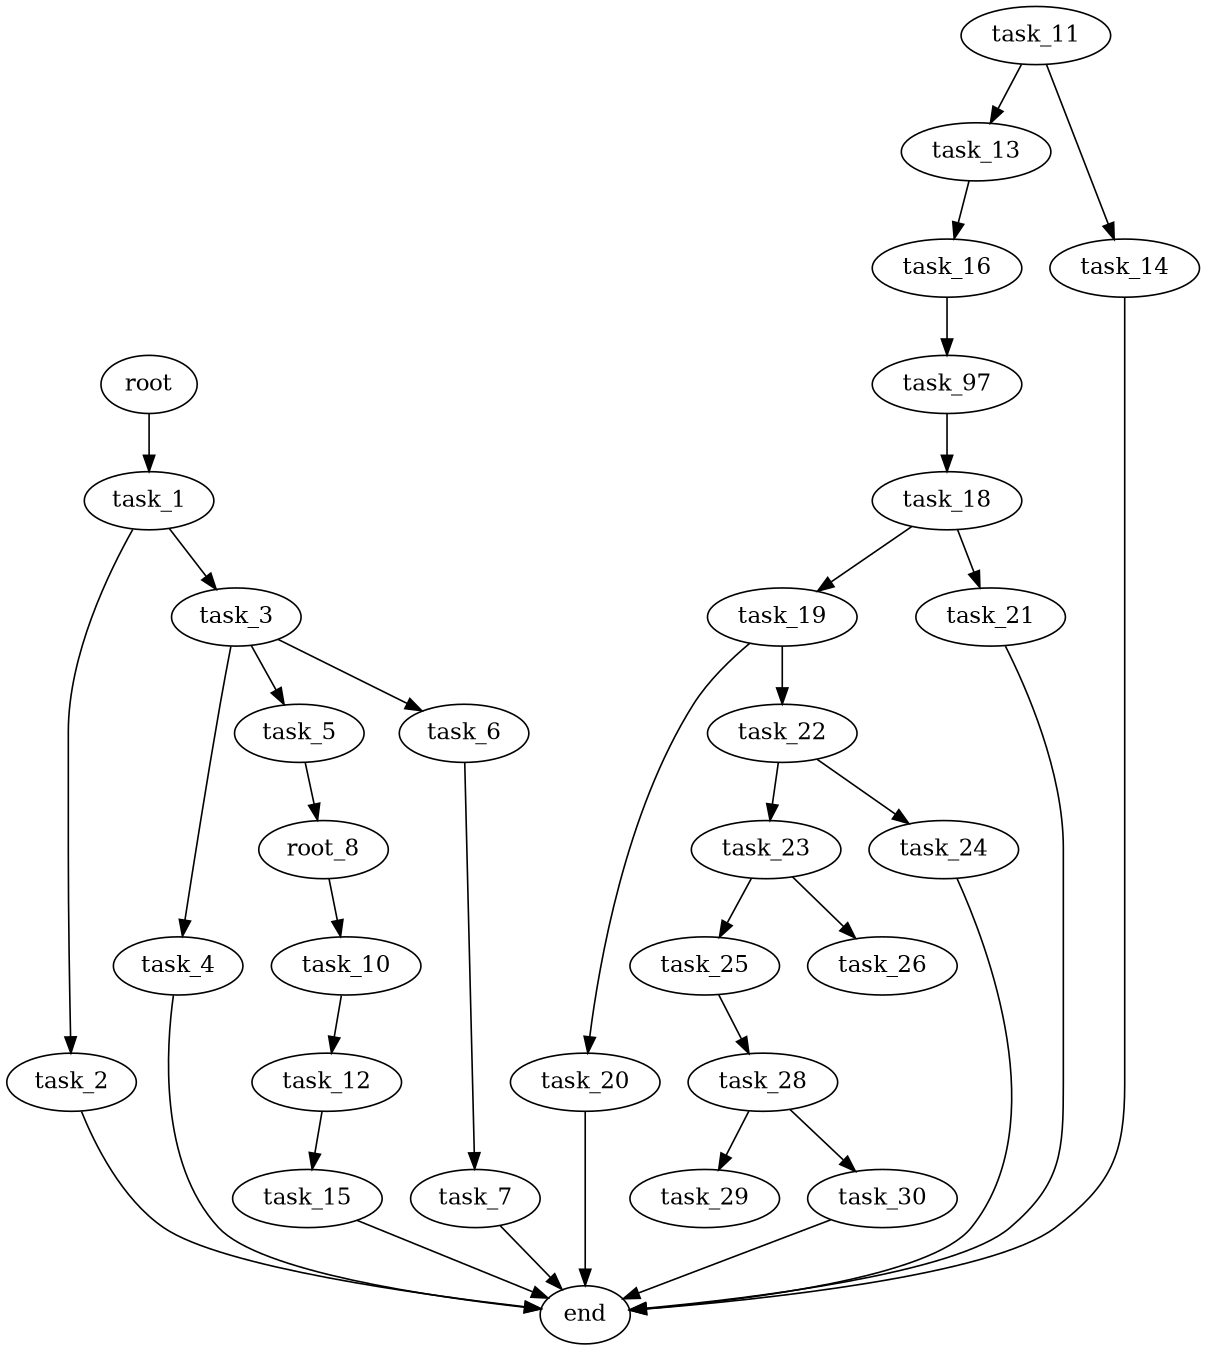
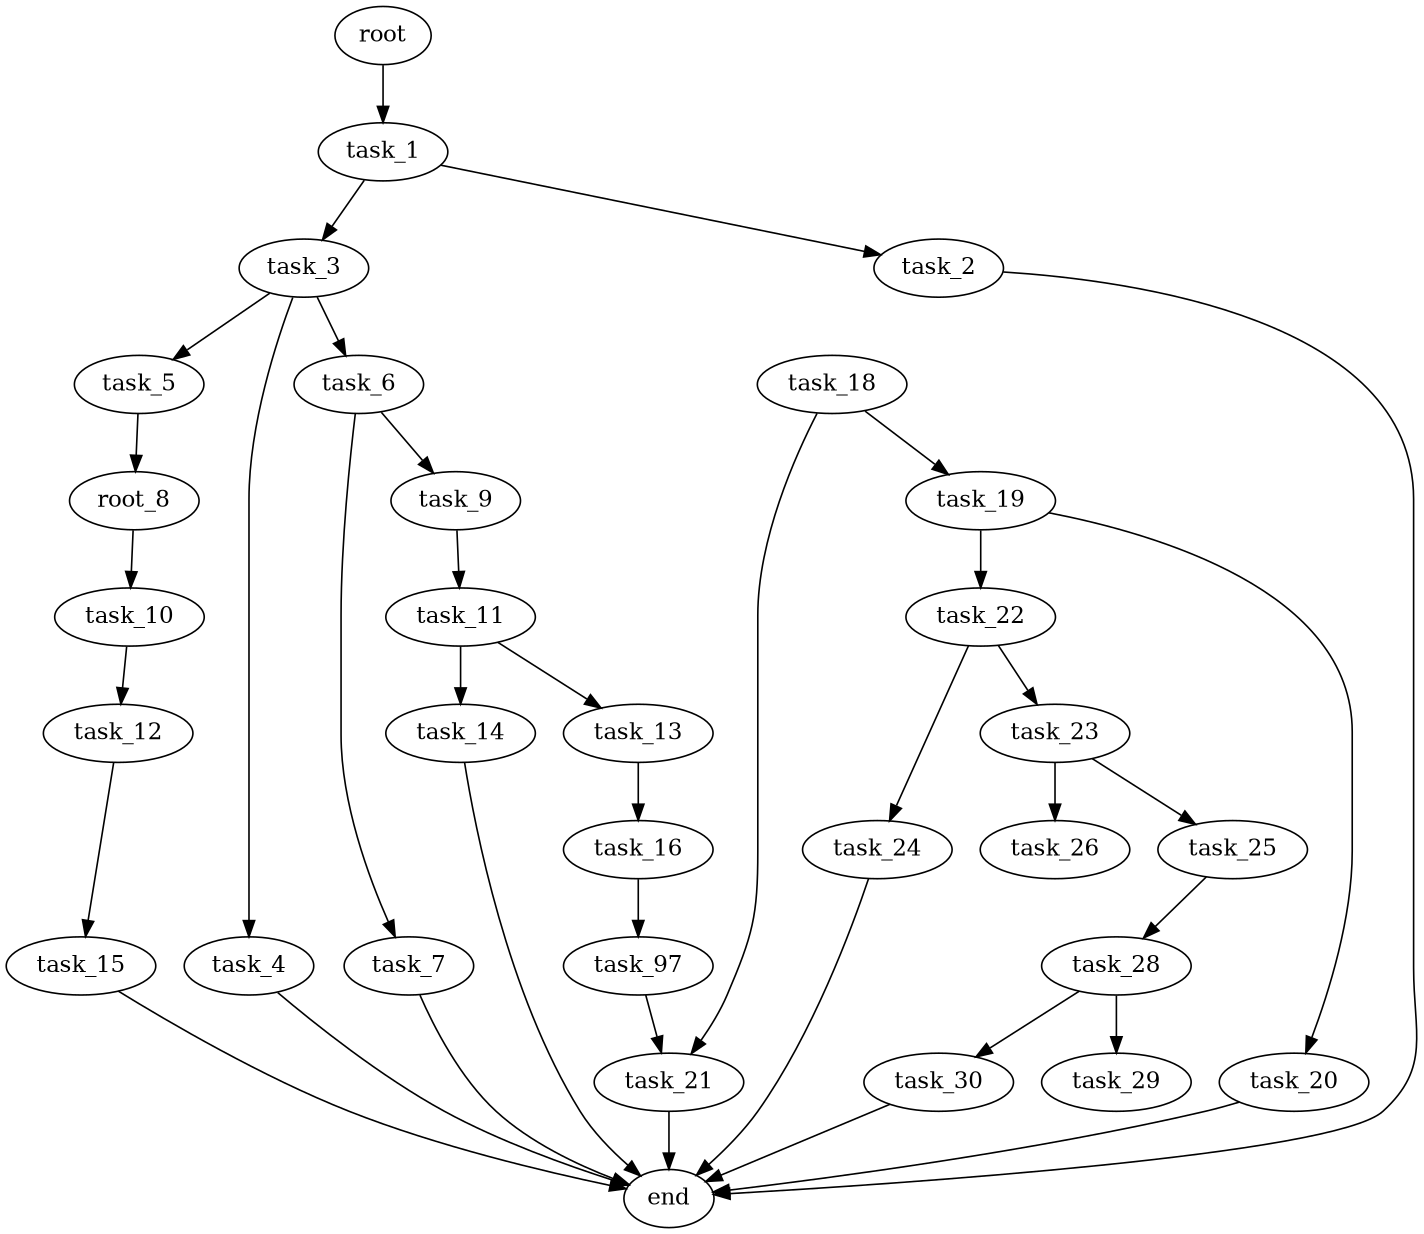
edge "task_97" -> "task_18": now "task_97" -> "task_21"
node "task_9": added
